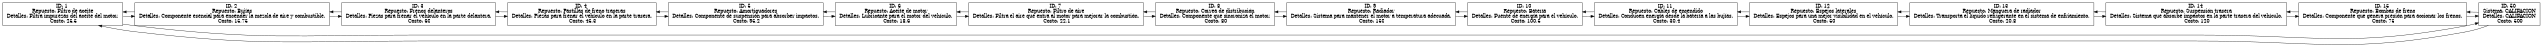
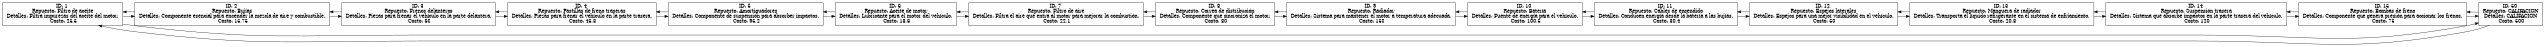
node "ID: 50 Sistema: CALIFACION Detalles: CALIFACION Costo: 500": label "ID: 50 Sistema: CALIFACION Detalles: CALIFACION Costo: 500" -> "ID: 50 Repuesto: CALIFACION Detalles: CALIFACION Costo: 500"
